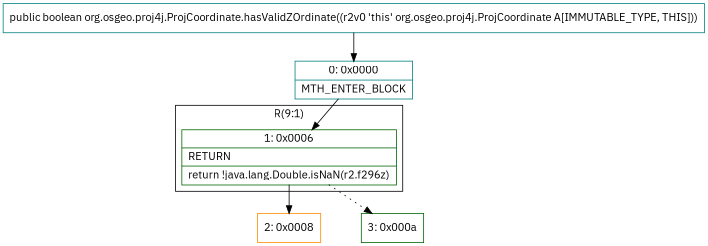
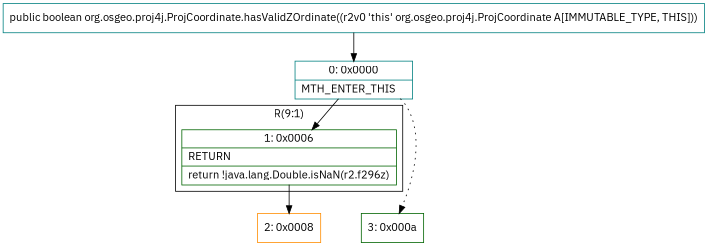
node "0: 0x0000": text "MTH_ENTER_BLOCK" -> "MTH_ENTER_THIS"
edge "1: 0x0006" -> "3: 0x000a": now "0: 0x0000" -> "3: 0x000a"
